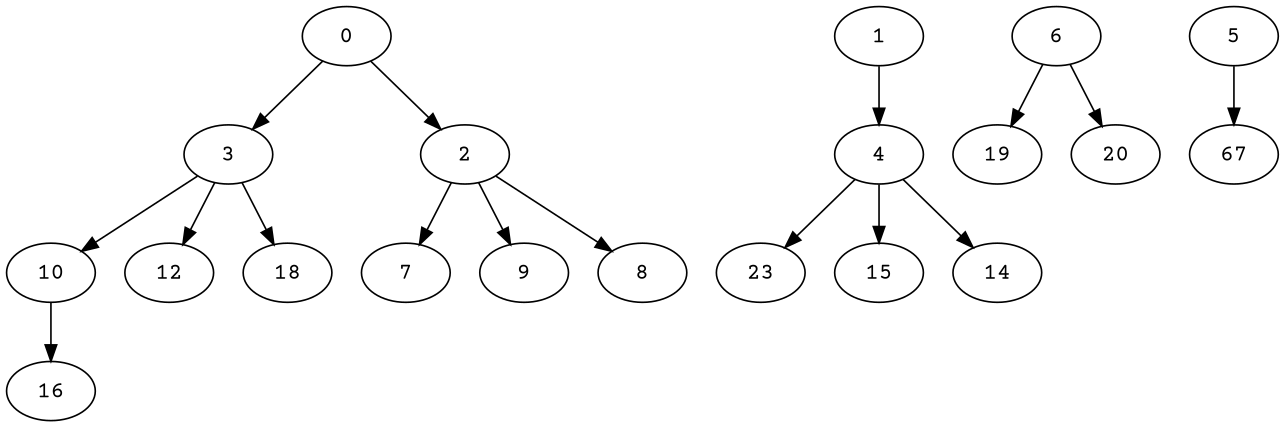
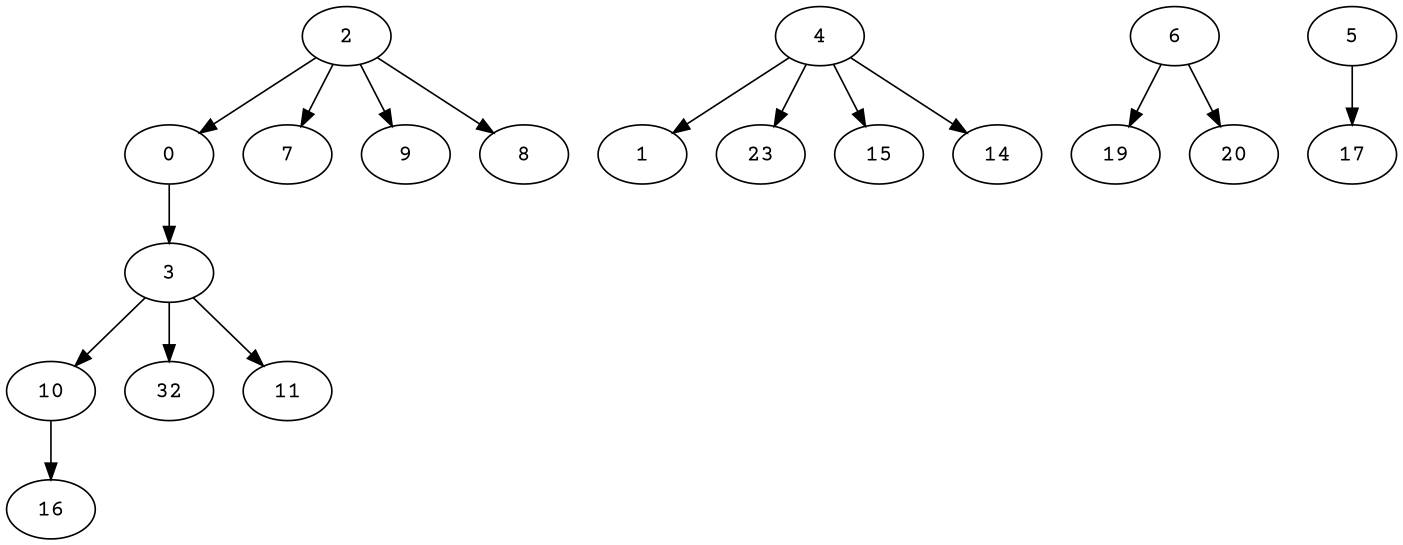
edge "1" -> "4": reversed
edge "0" -> "2": reversed
node "67": label "67" -> "17"
node "12": label "12" -> "32"
node "18": label "18" -> "11"
